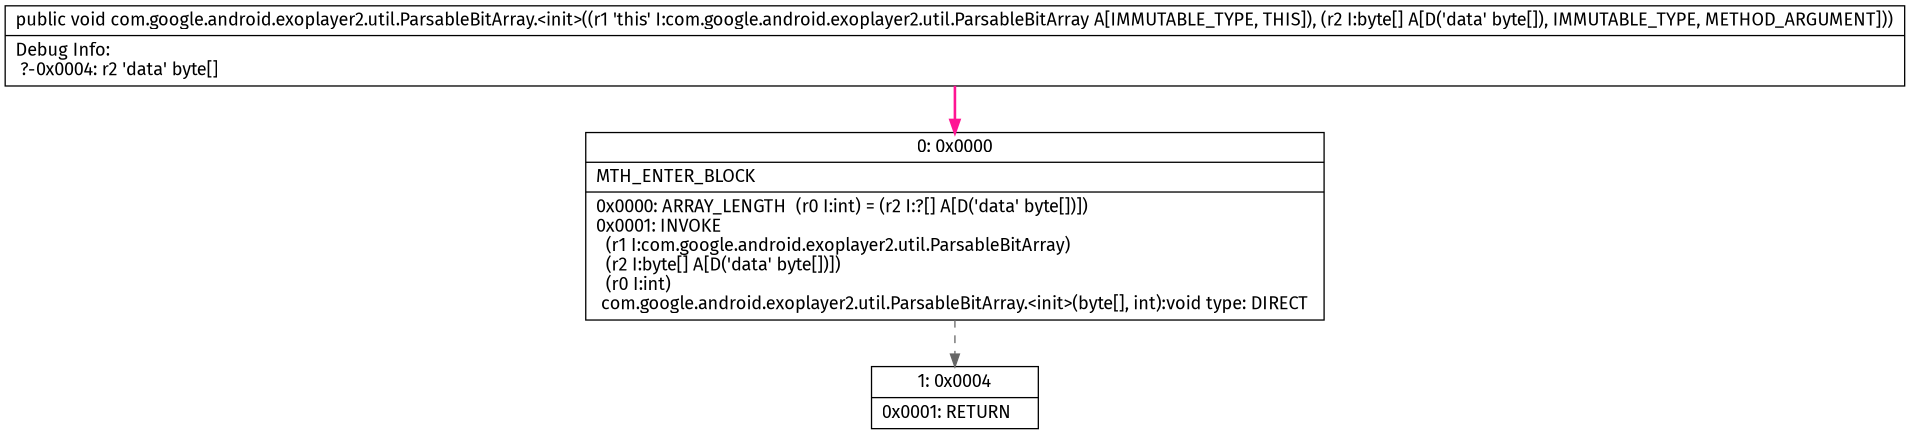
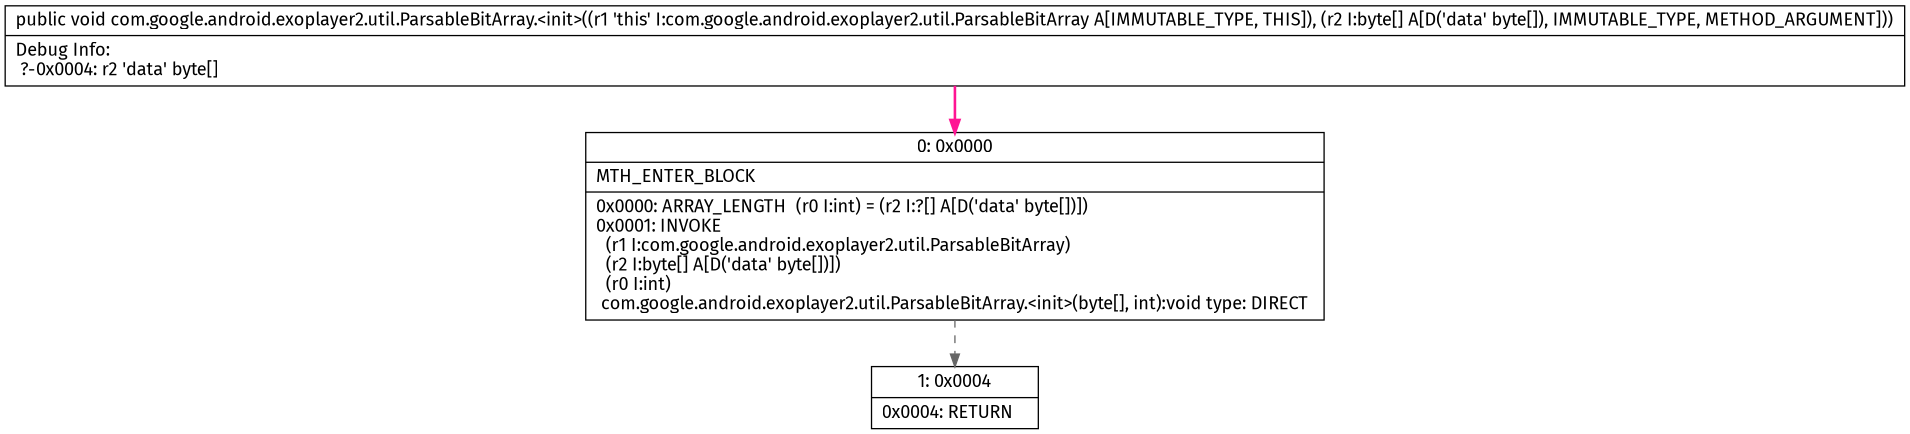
node "1: 0x0004": text "0x0001: RETURN" -> "0x0004: RETURN"
